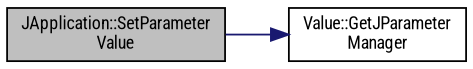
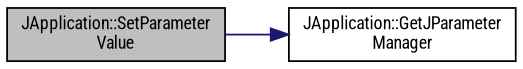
node "Value::GetJParameter Manager": label "Value::GetJParameter Manager" -> "JApplication::GetJParameter Manager"
